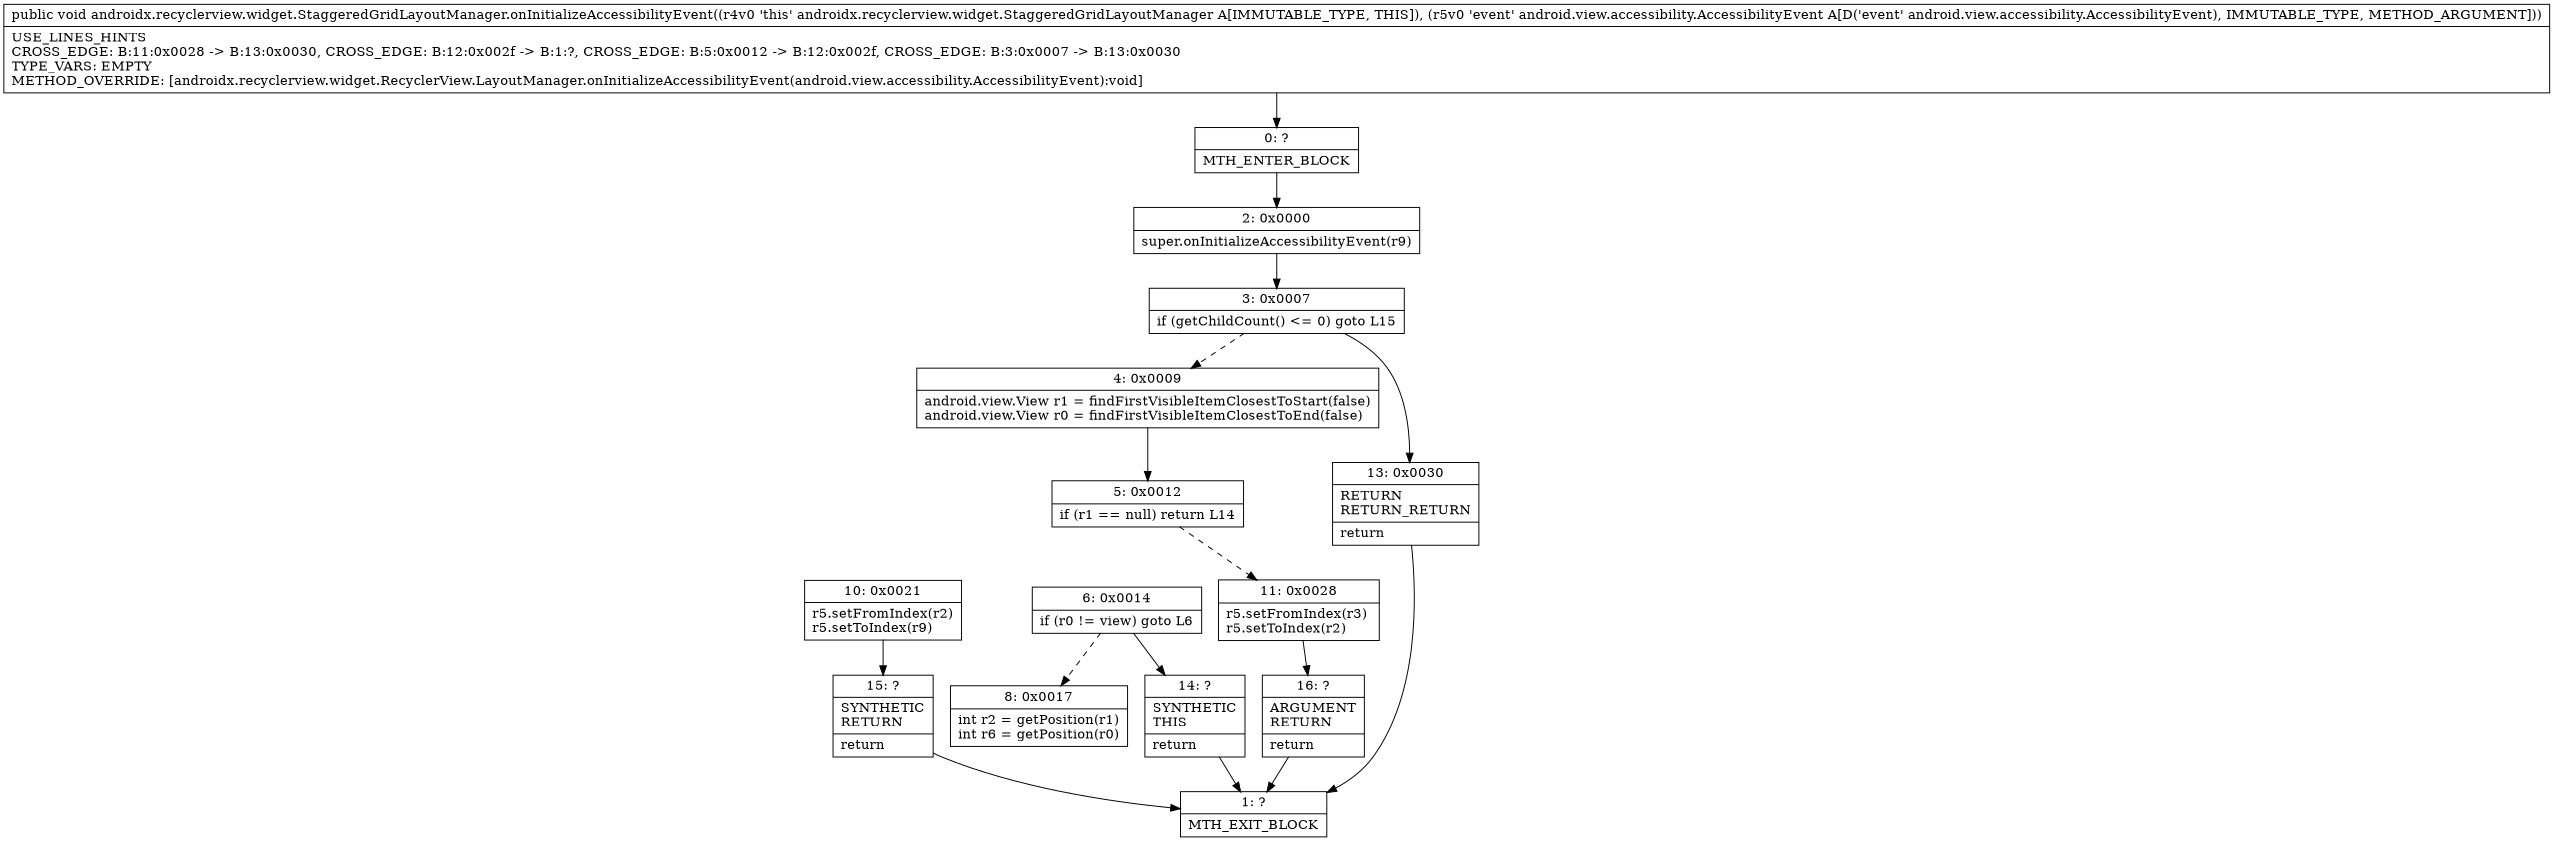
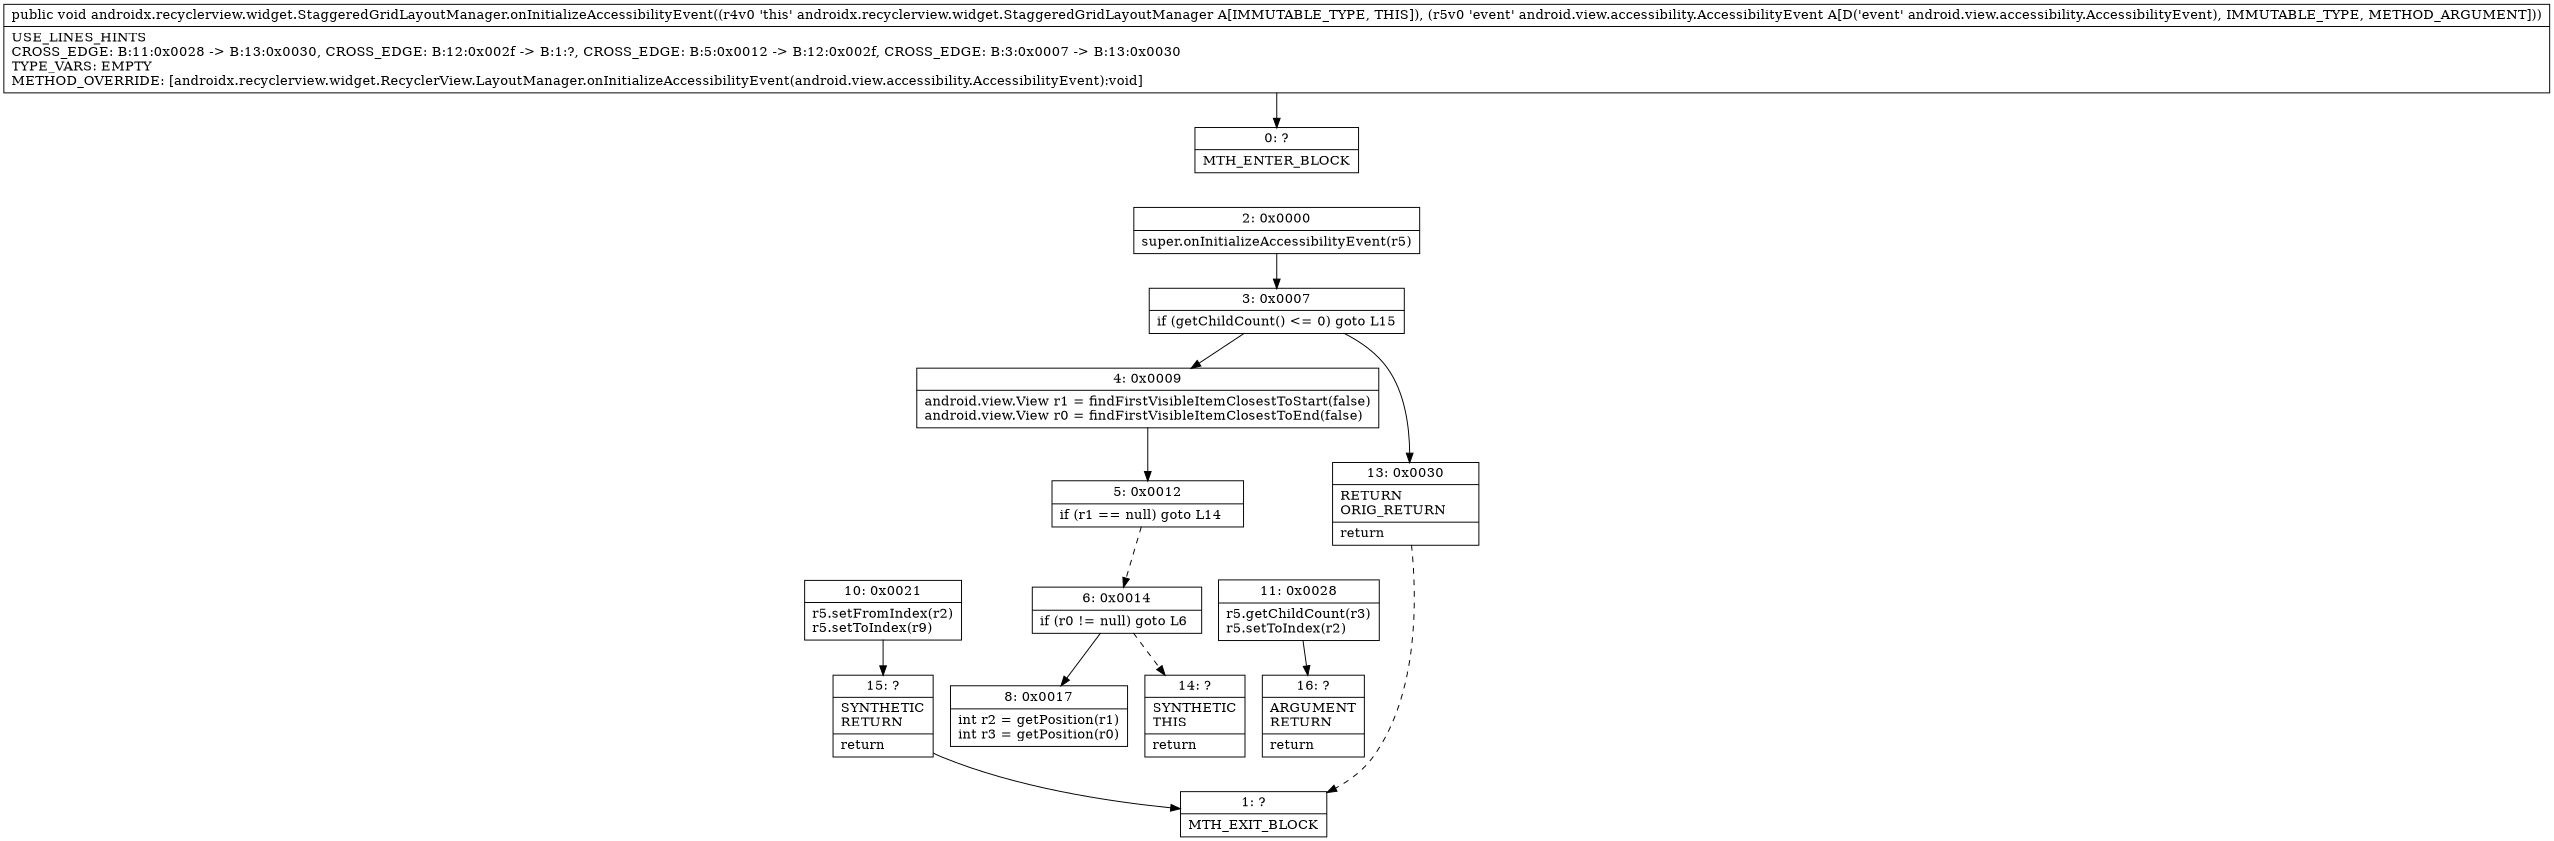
edge "0: ?" -> "2: 0x0000": removed
node "2: 0x0000": text "super.onInitializeAccessibilityEvent(r9)" -> "super.onInitializeAccessibilityEvent(r5)"
edge "3: 0x0007" -> "4: 0x0009": style dashed -> solid
node "13: 0x0030": text "RETURN_RETURN" -> "ORIG_RETURN"
node "5: 0x0012": text "if (r1 == null) return L14" -> "if (r1 == null) goto L14"
edge "5: 0x0012" -> "11: 0x0028": now "5: 0x0012" -> "6: 0x0014"
node "11: 0x0028": text "r5.setFromIndex(r3)" -> "r5.getChildCount(r3)"
node "6: 0x0014": text "if (r0 != view) goto L6" -> "if (r0 != null) goto L6"
edge "6: 0x0014" -> "14: ?": style solid -> dashed
edge "6: 0x0014" -> "8: 0x0017": style dashed -> solid
edge "13: 0x0030" -> "1: ?": style solid -> dashed
node "8: 0x0017": text "int r6 = getPosition(r0)" -> "int r3 = getPosition(r0)"
edge "14: ?" -> "1: ?": removed
edge "16: ?" -> "1: ?": removed
